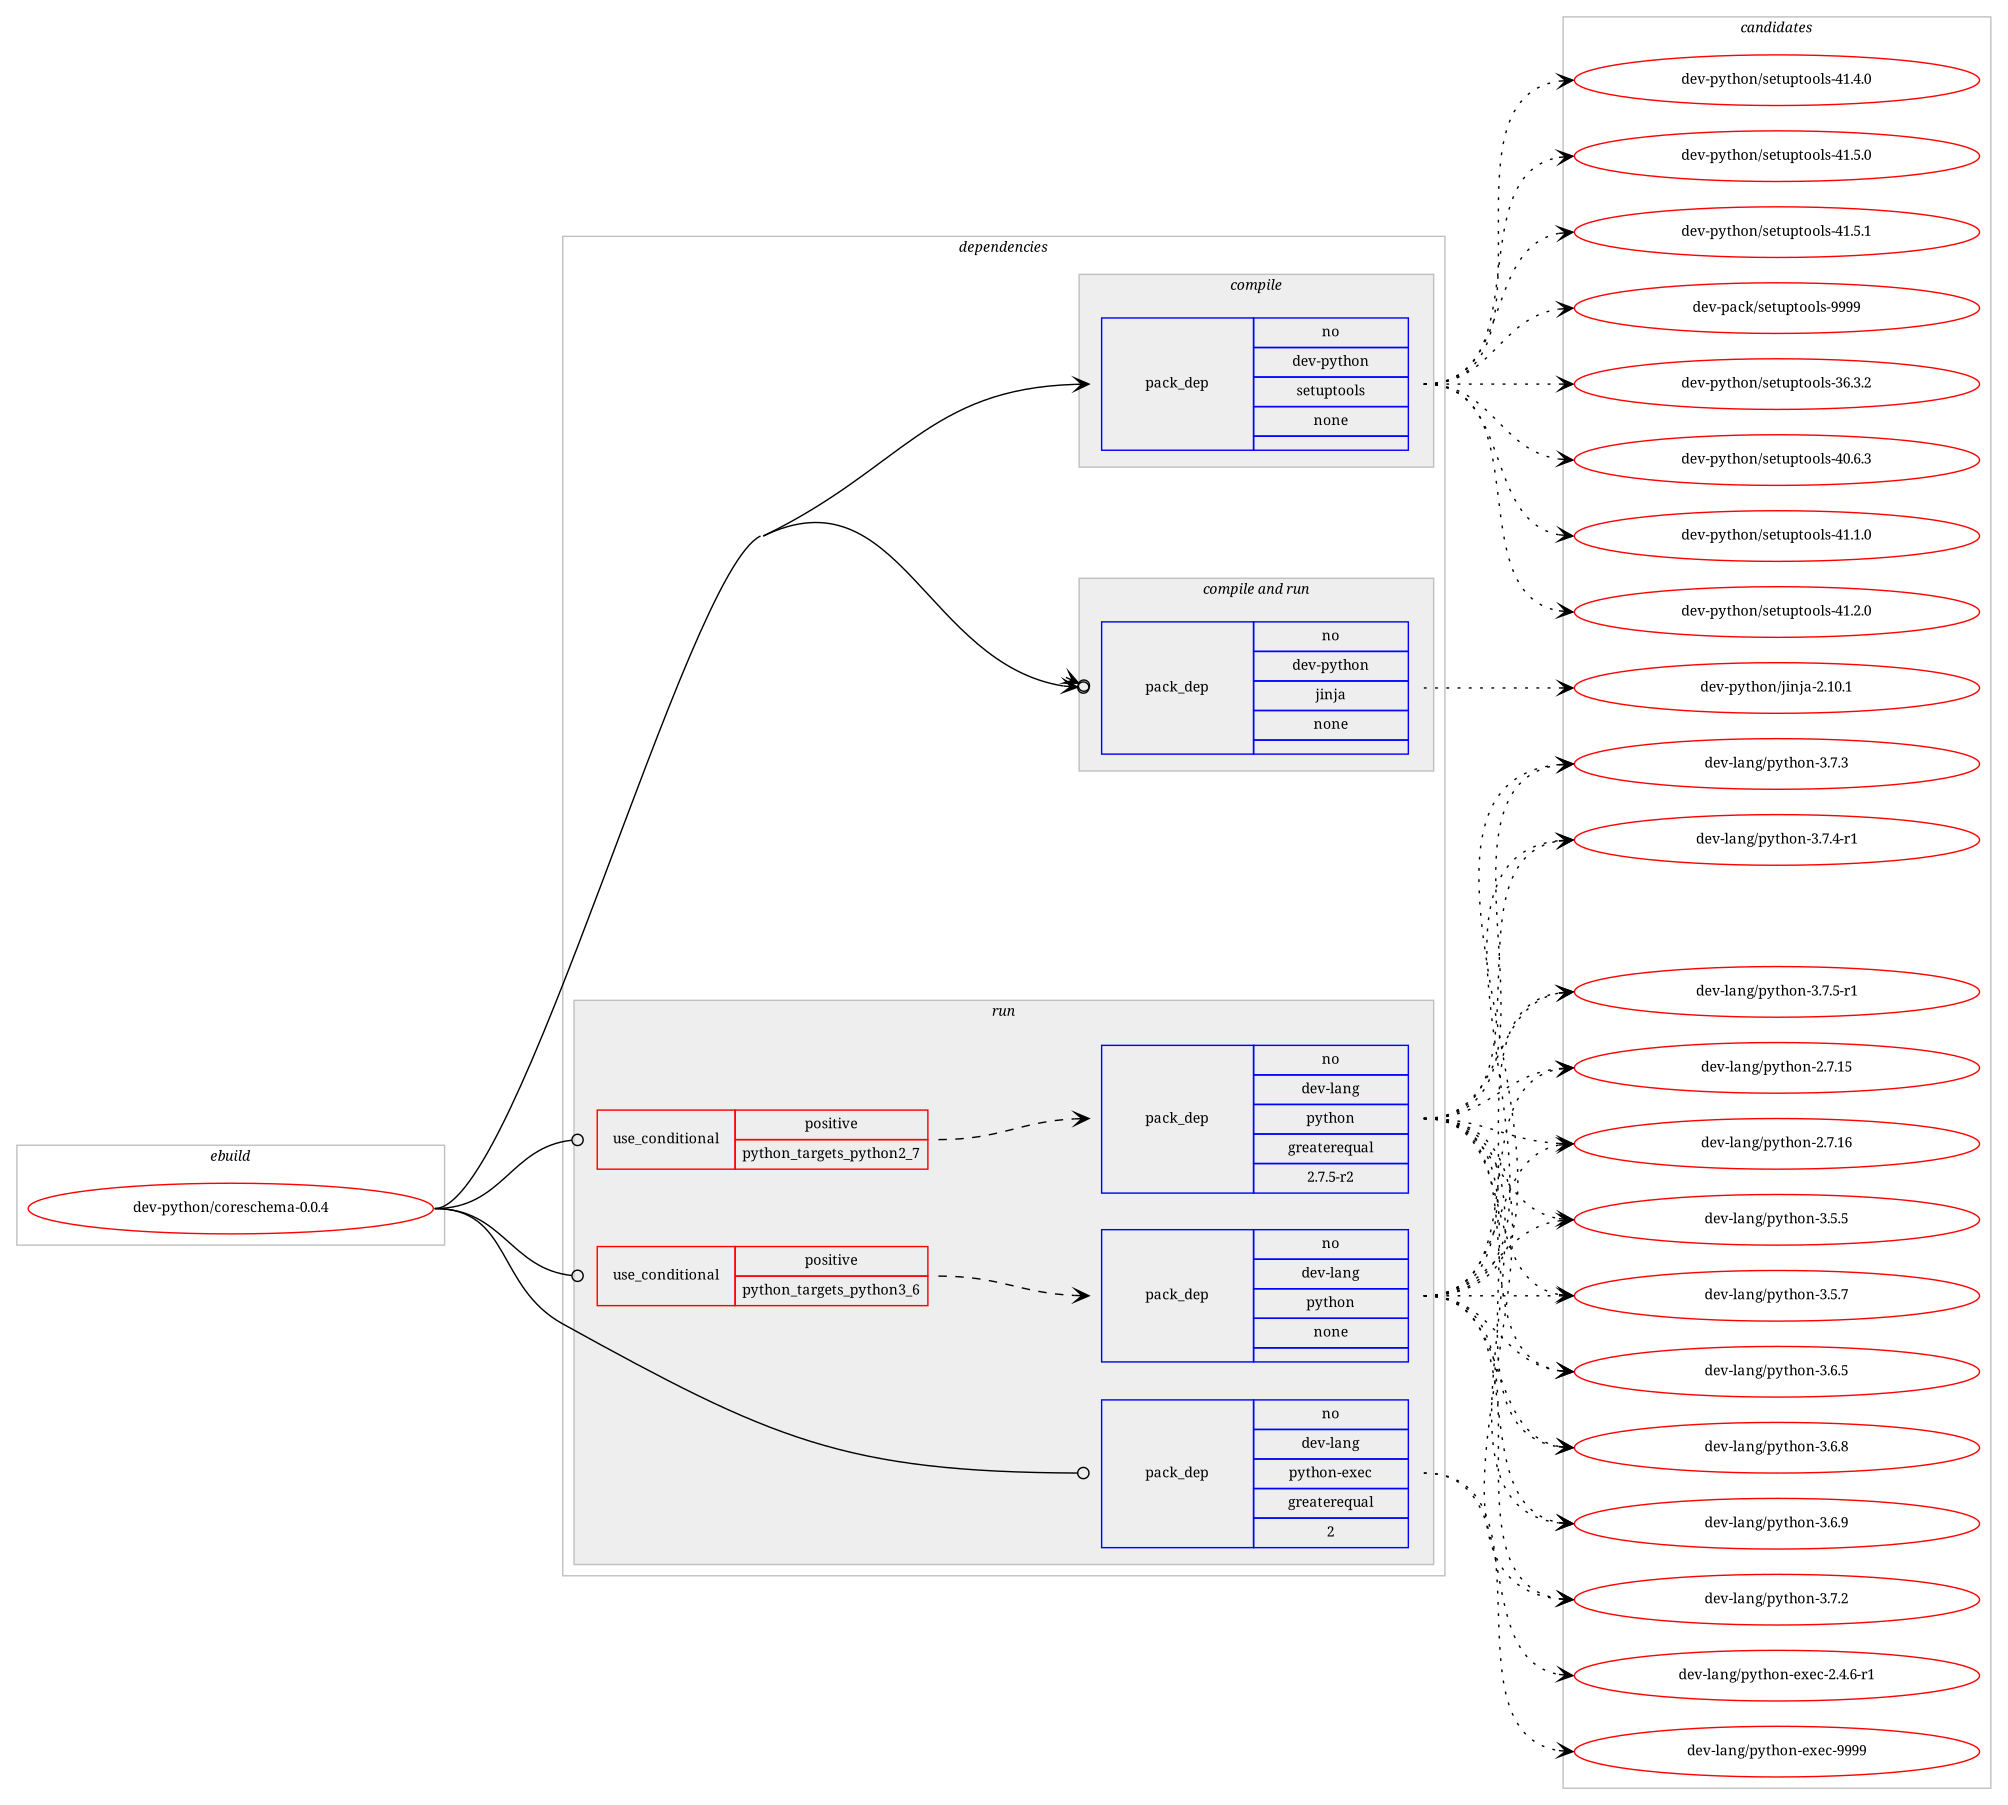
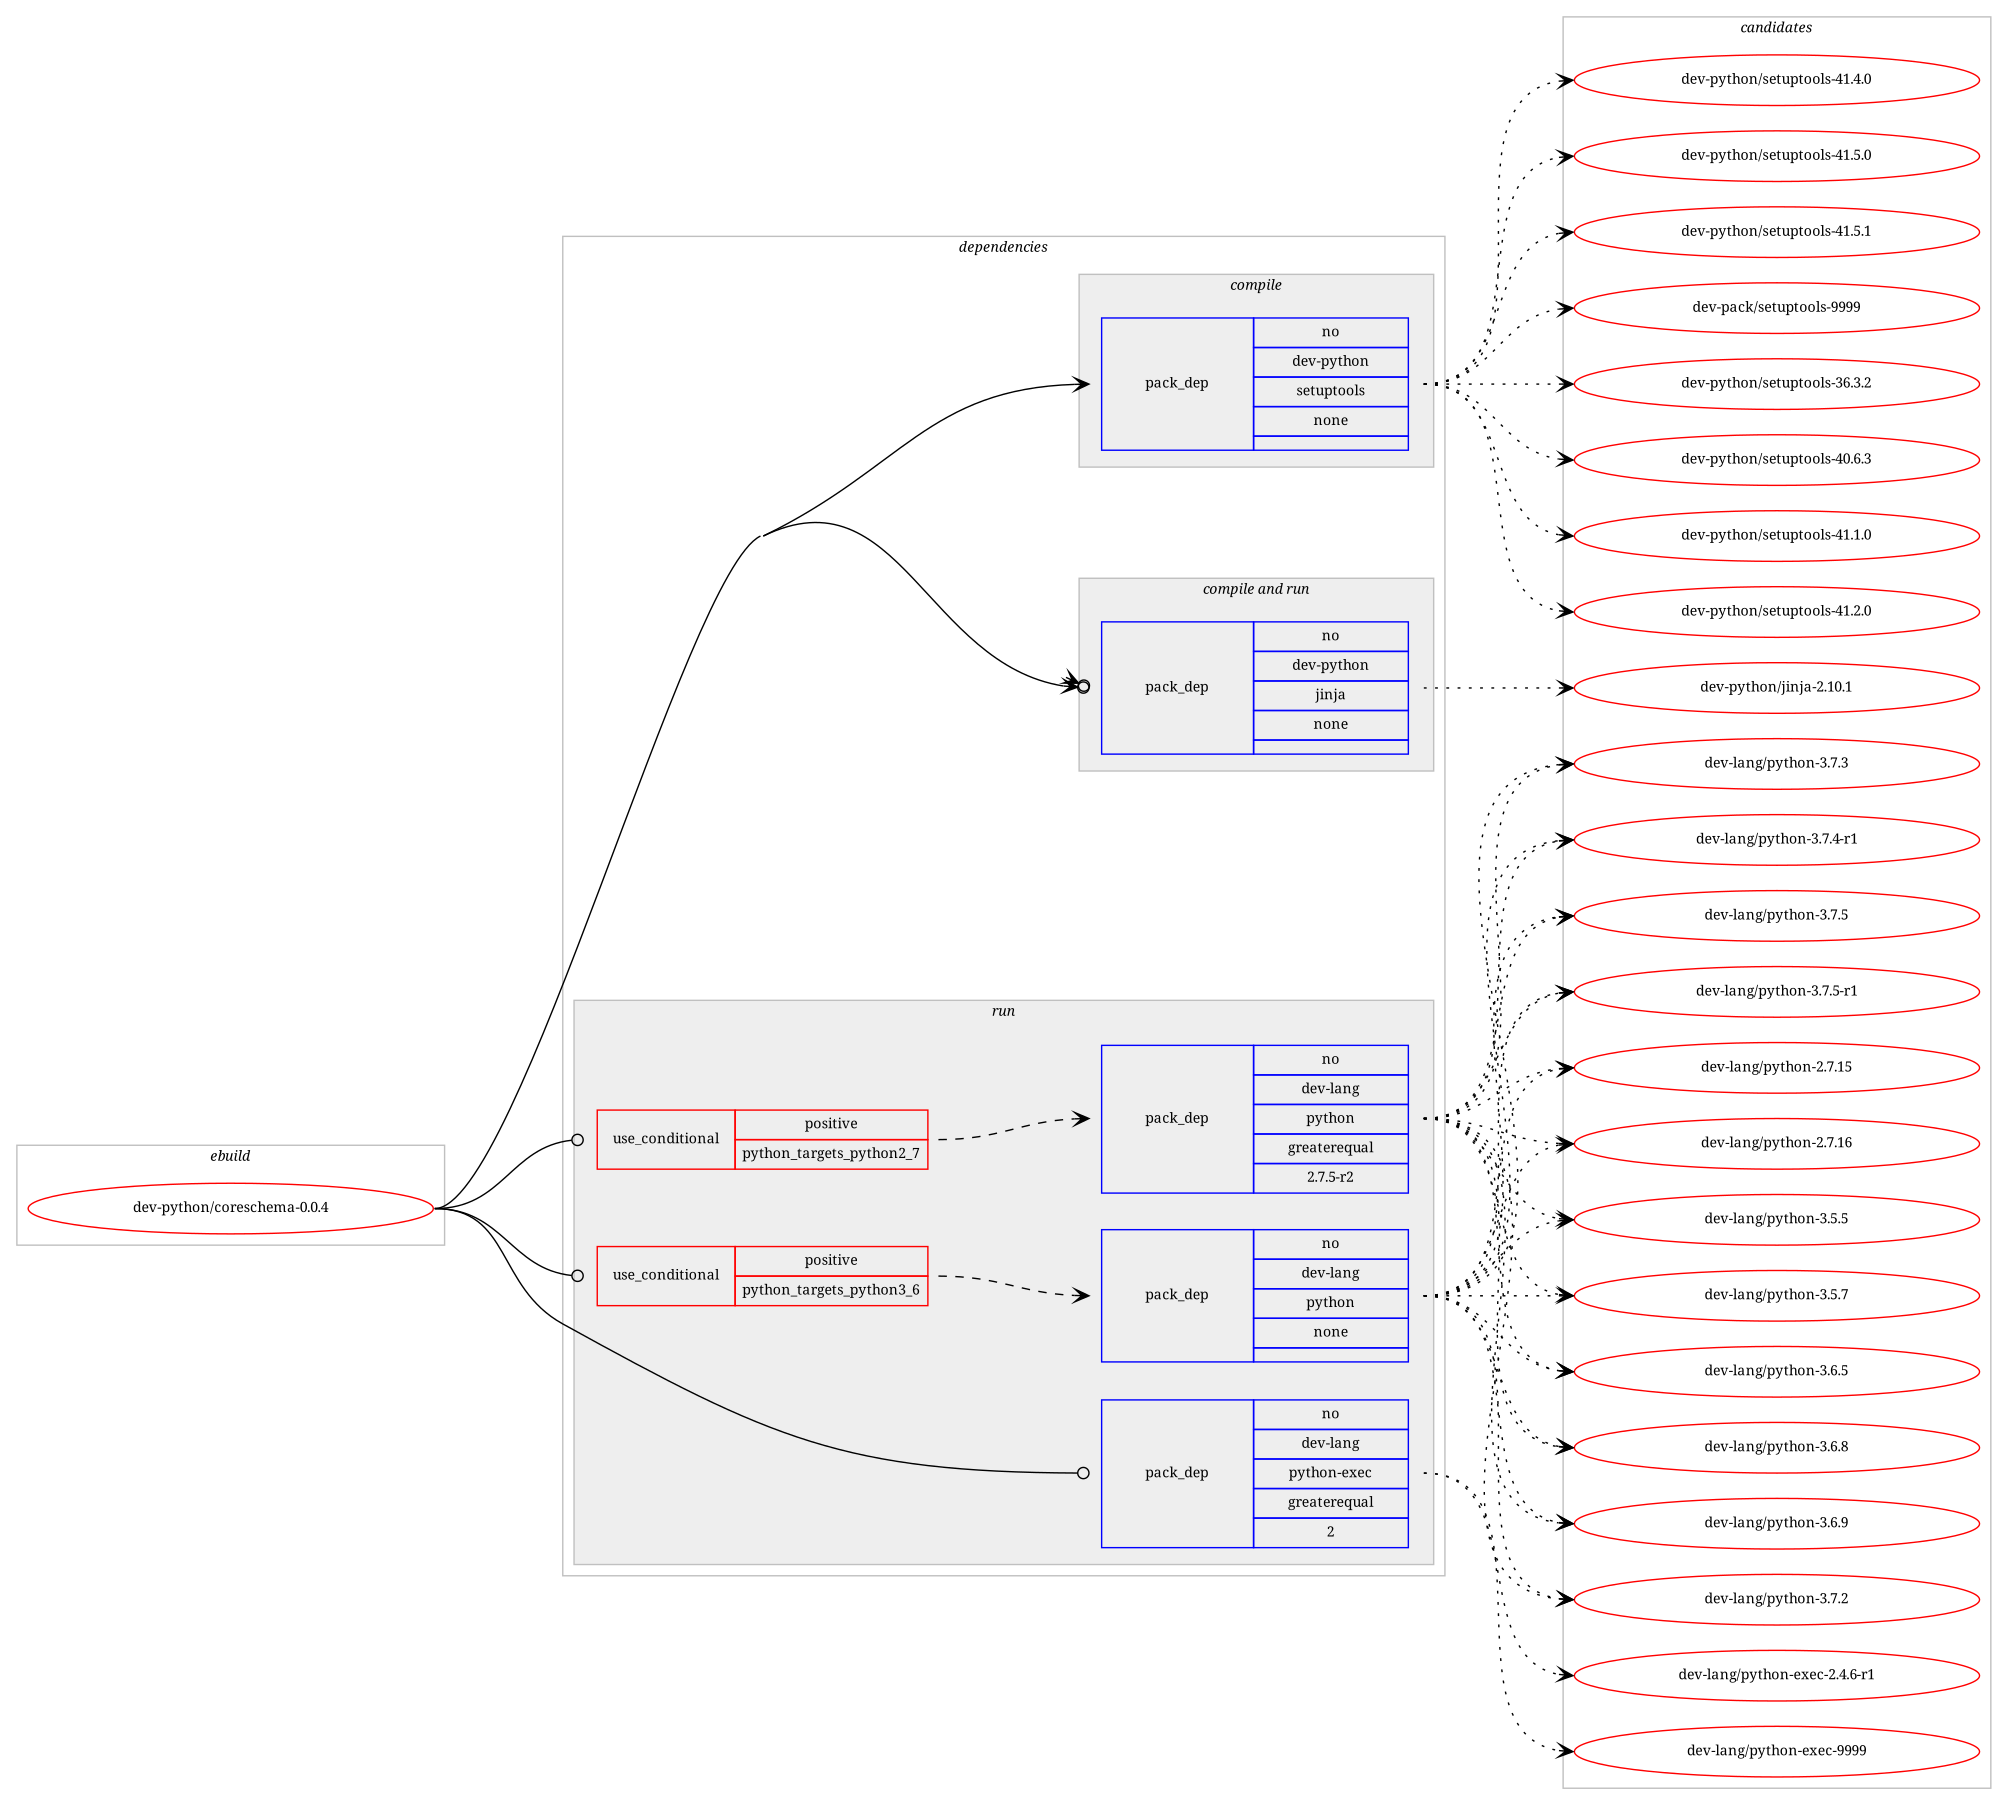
node "dev-lang/python-3.7.5": added
